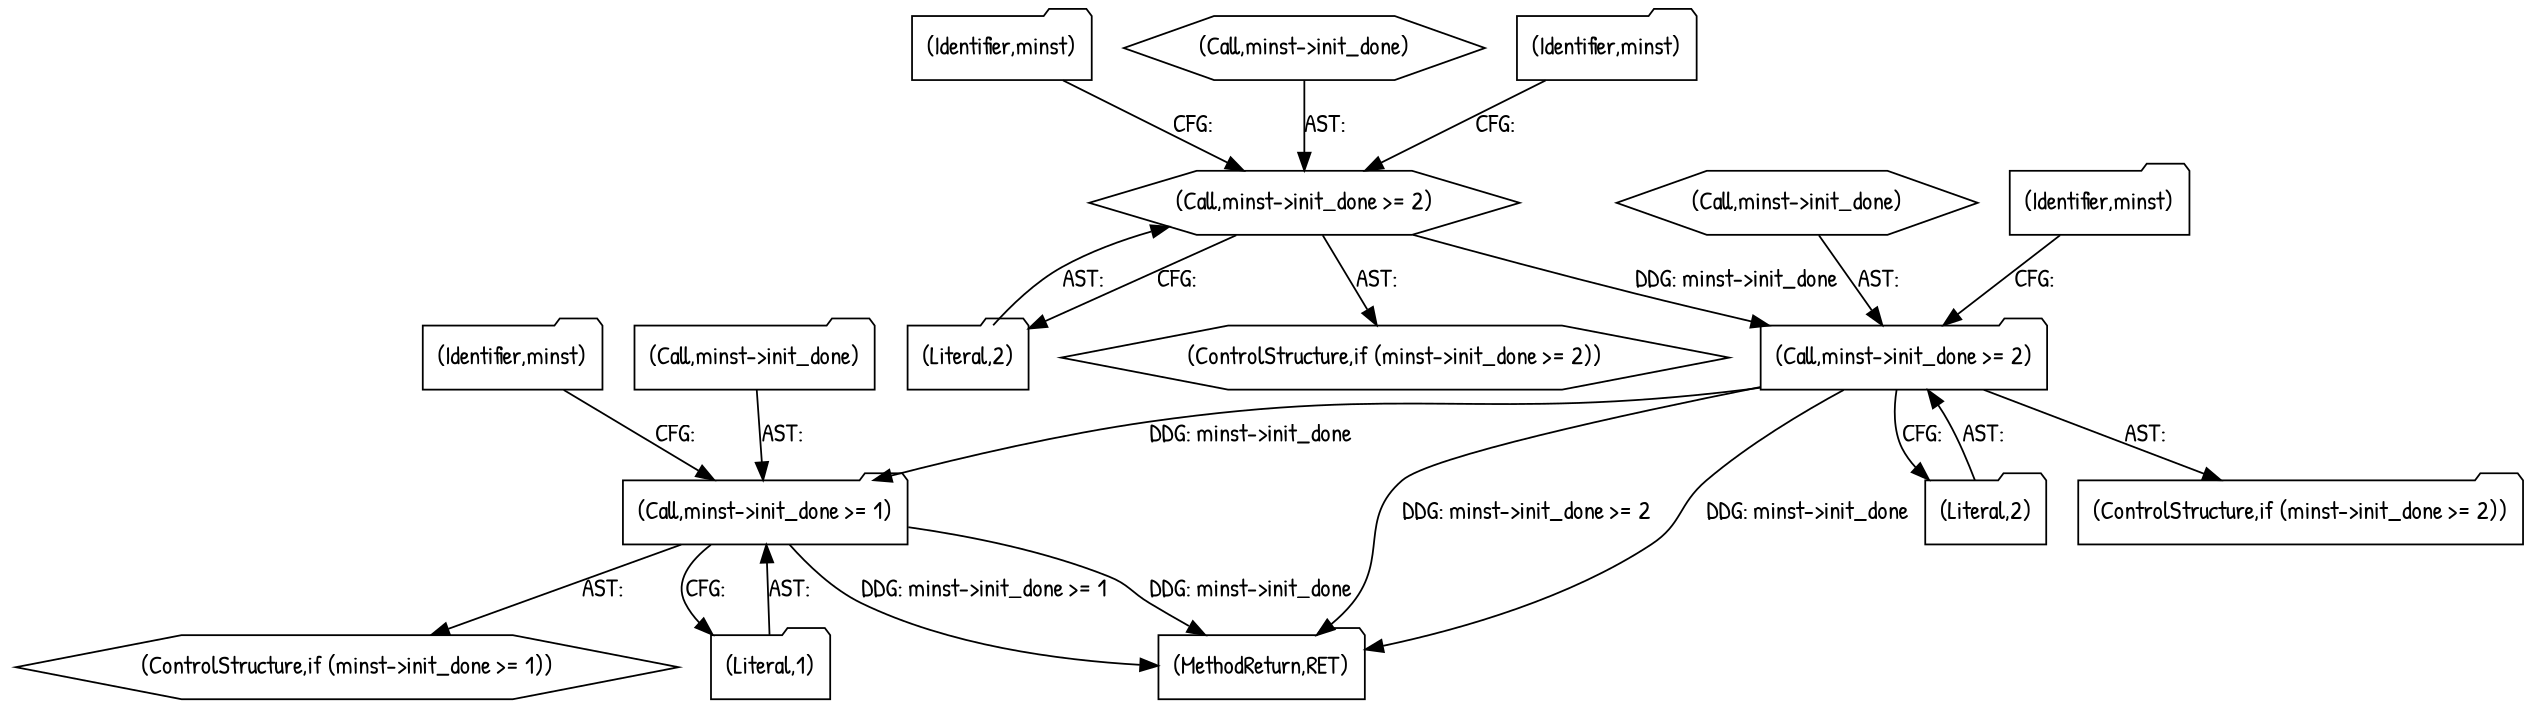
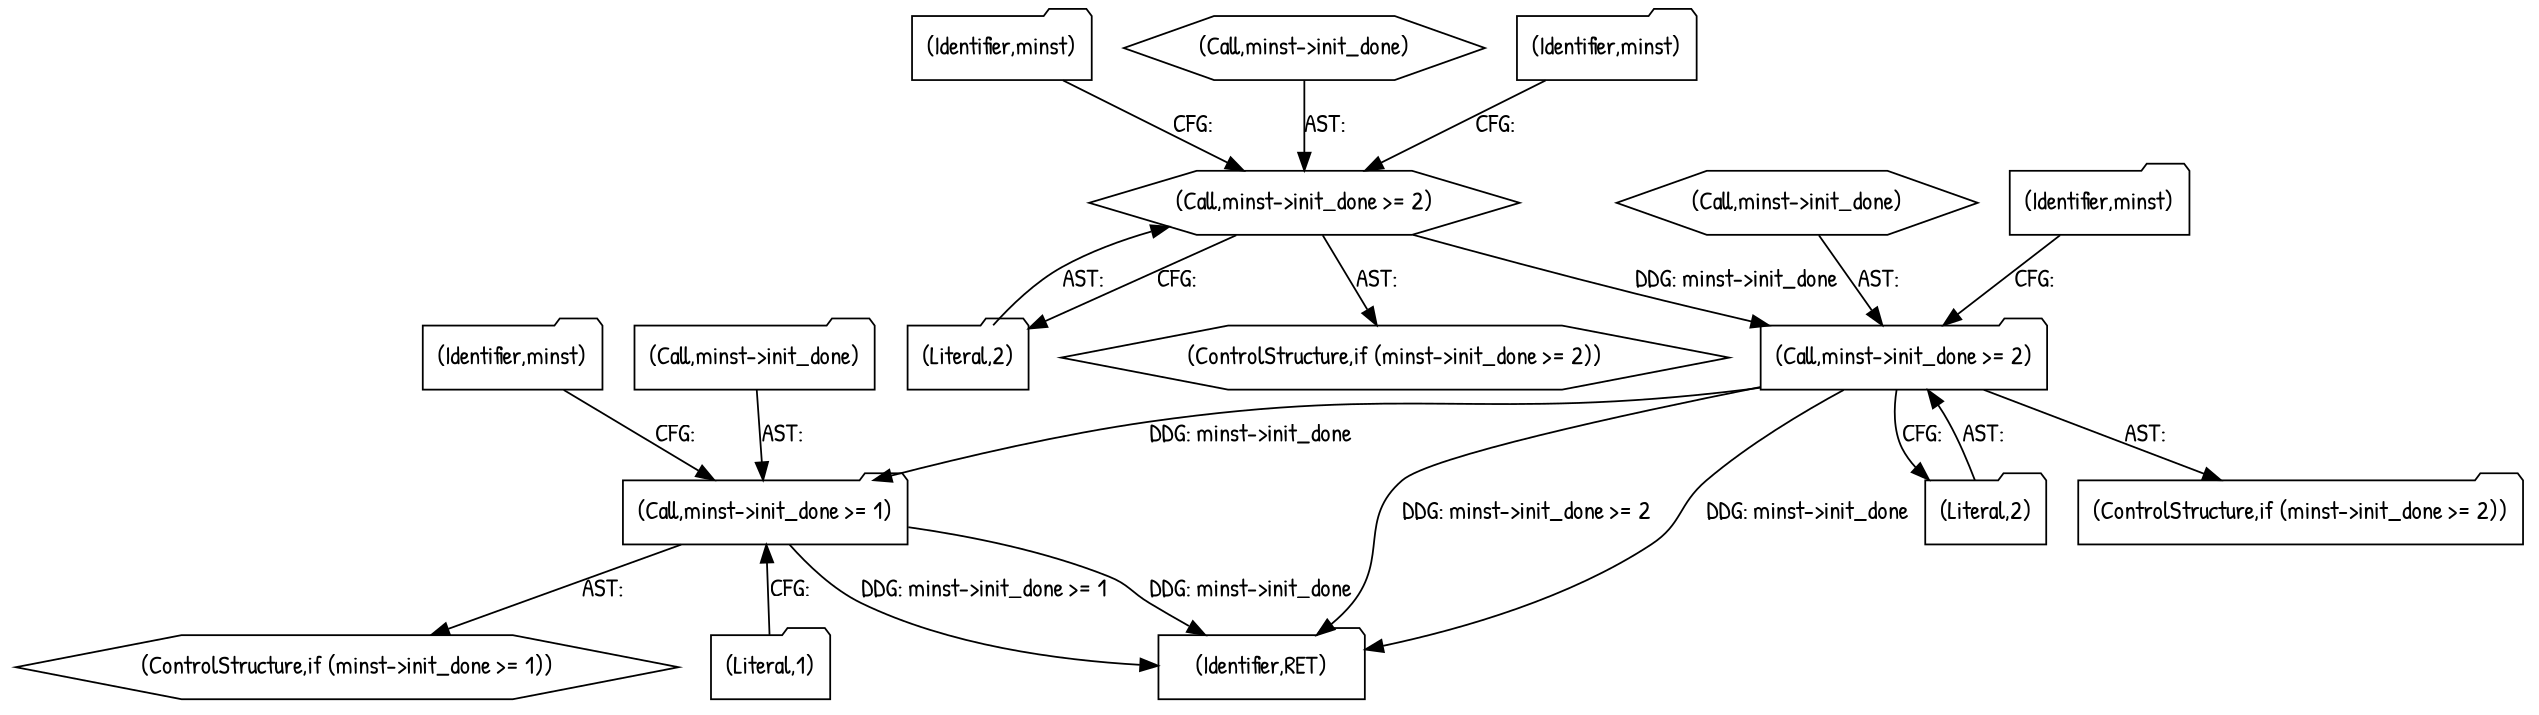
edge "(Call,minst->init_done >= 1)" -> "(Literal,1)": removed, label "CFG:"
edge "(Literal,1)" -> "(Call,minst->init_done >= 1)": label "AST: " -> "CFG: "
node "(MethodReturn,RET)": label "(MethodReturn,RET)" -> "(Identifier,RET)"
